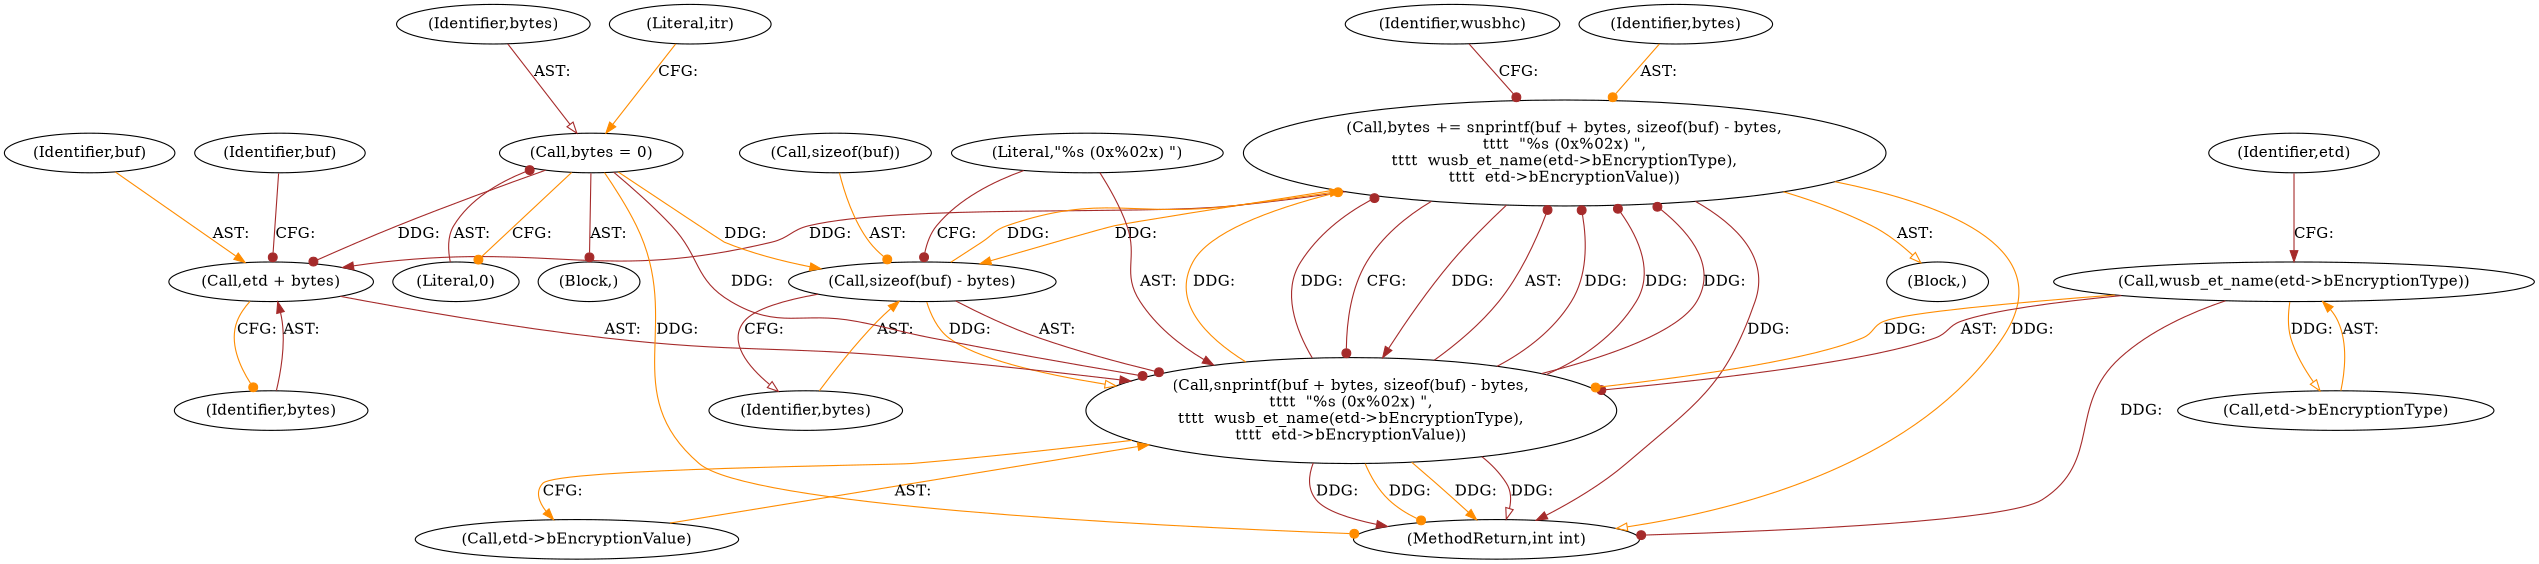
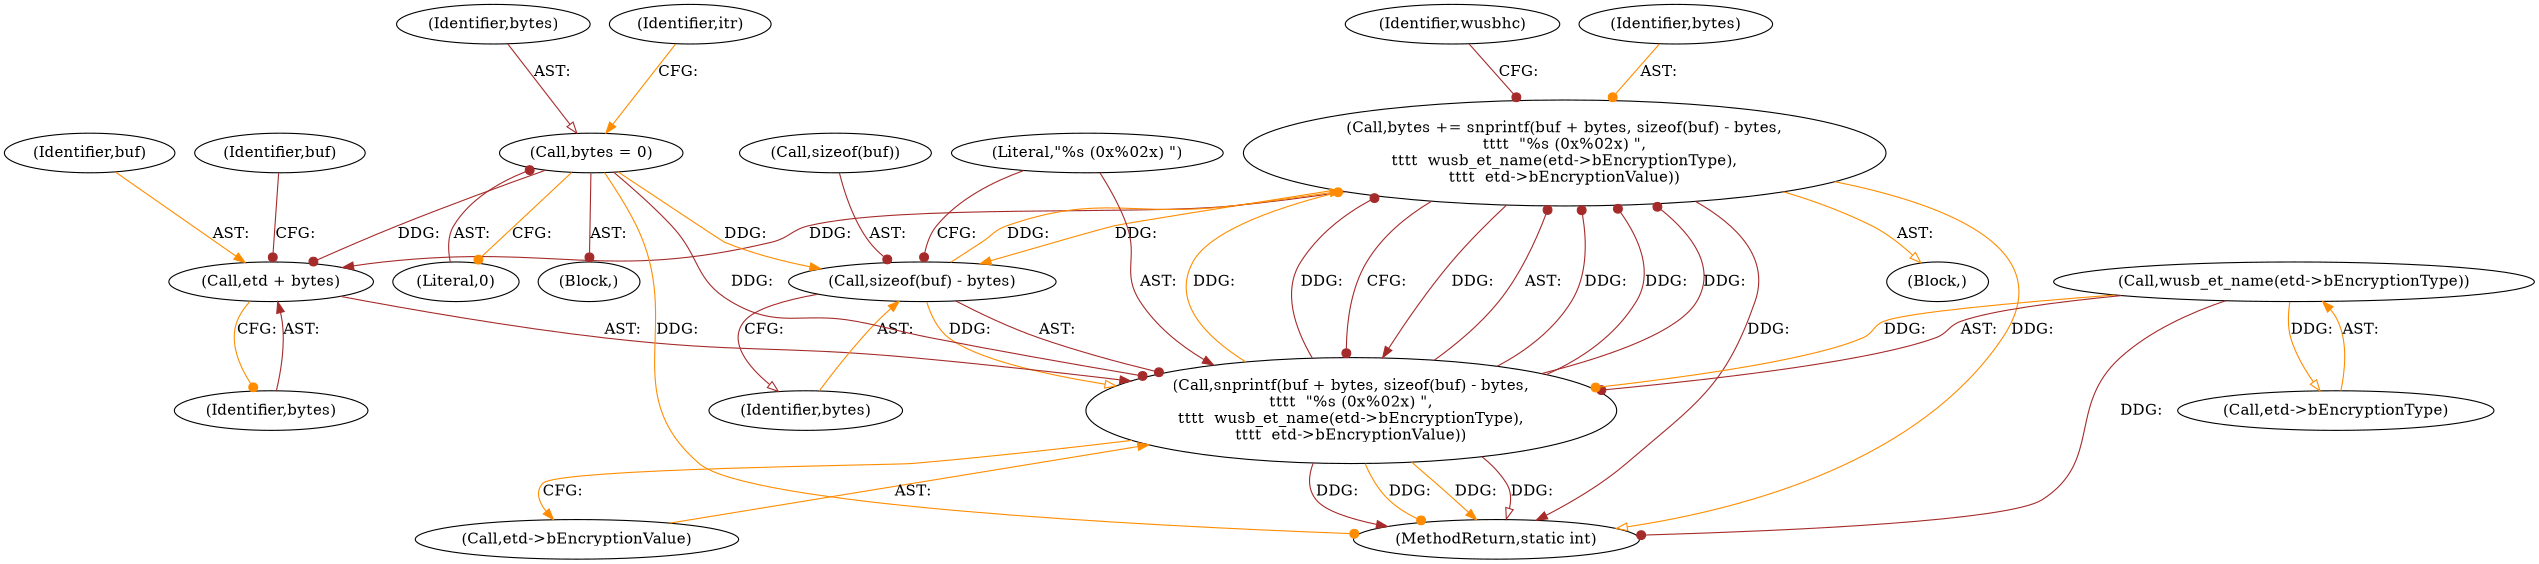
node "(Literal,itr)": label "(Literal,itr)" -> "(Identifier,itr)"
node "(Identifier,etd)": removed
edge "(Call,sizeof(buf))" -> "(Call,sizeof(buf) - bytes)": color darkorange -> brown
node "(MethodReturn,int int)": label "(MethodReturn,int int)" -> "(MethodReturn,static int)"
